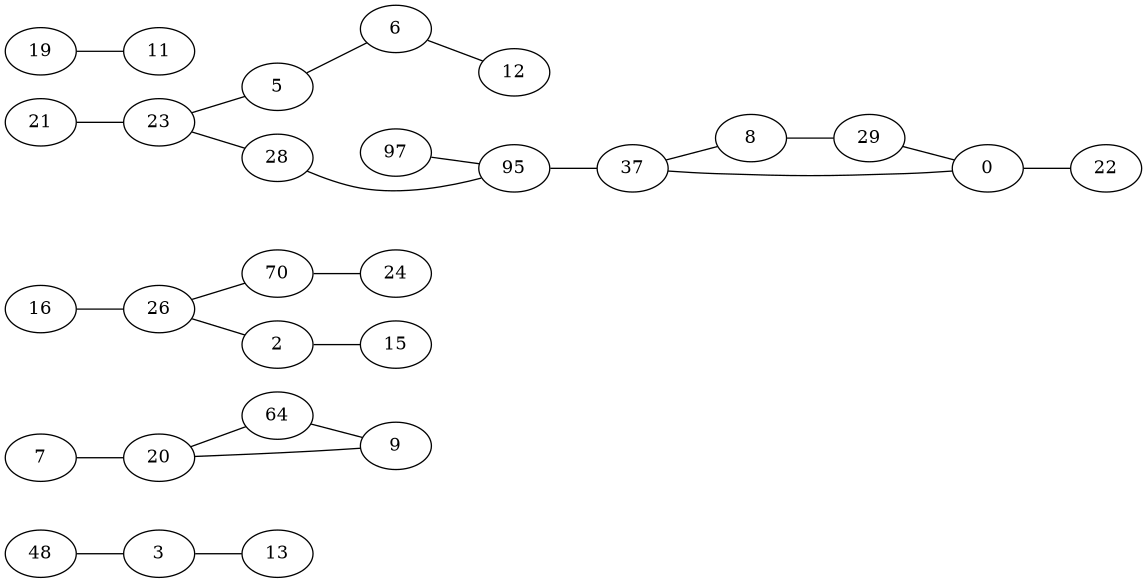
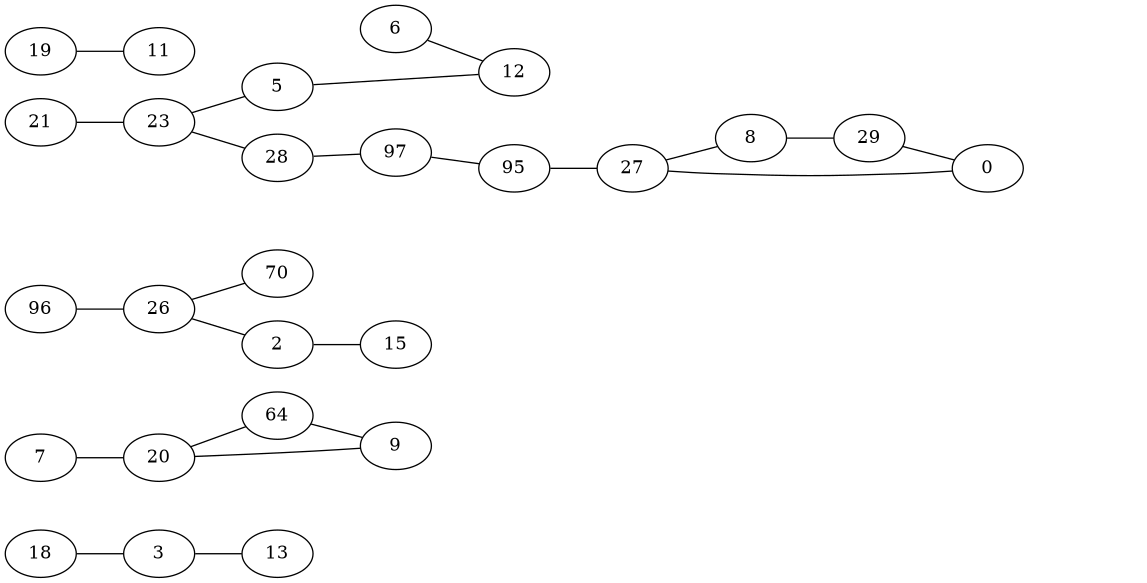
edge "6" -- "5": now "12" -- "5"
node "37": label "37" -> "27"
node "22": removed
edge "28" -- "95": now "28" -- "97"
node "24": removed
node "16": label "16" -> "96"
node "48": label "48" -> "18"
